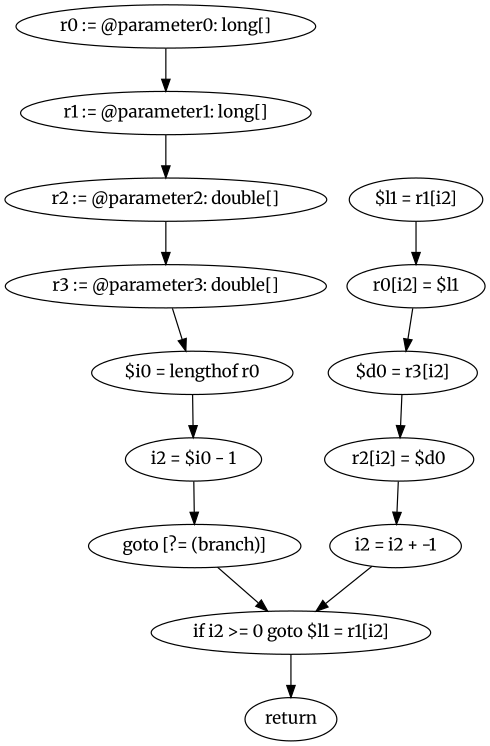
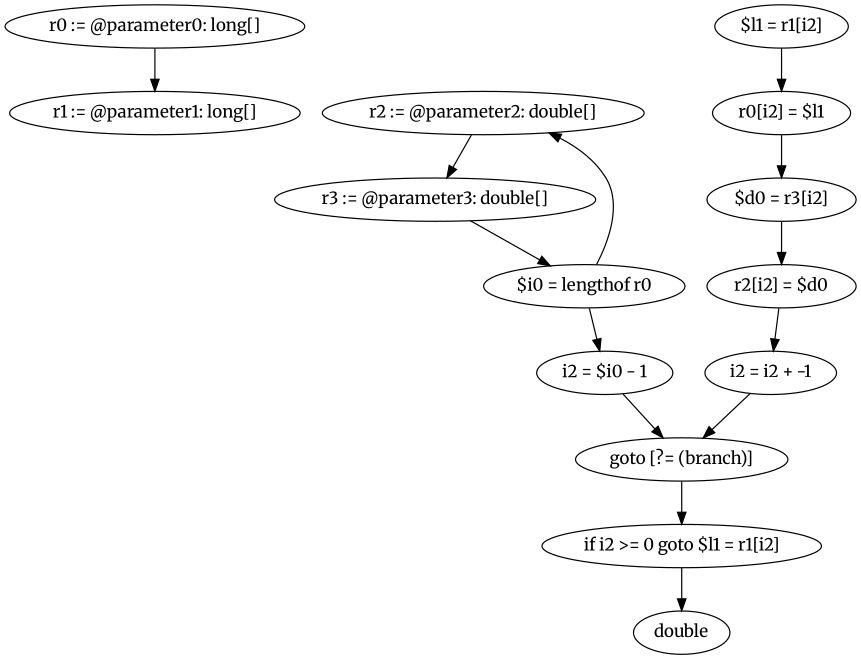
edge "r1 := @parameter1: long[]" -> "r2 := @parameter2: double[]": now "$i0 = lengthof r0" -> "r2 := @parameter2: double[]"
edge "i2 = i2 + -1" -> "if i2 >= 0 goto $l1 = r1[i2]": now "i2 = i2 + -1" -> "goto [?= (branch)]"
node "return": label "return" -> "double"
